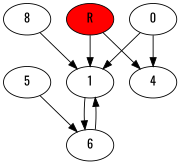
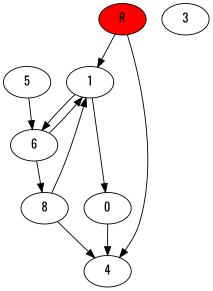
node "3": added
edge "0" -> "1": reversed
edge "6" -> "8": added
edge "8" -> "4": added
